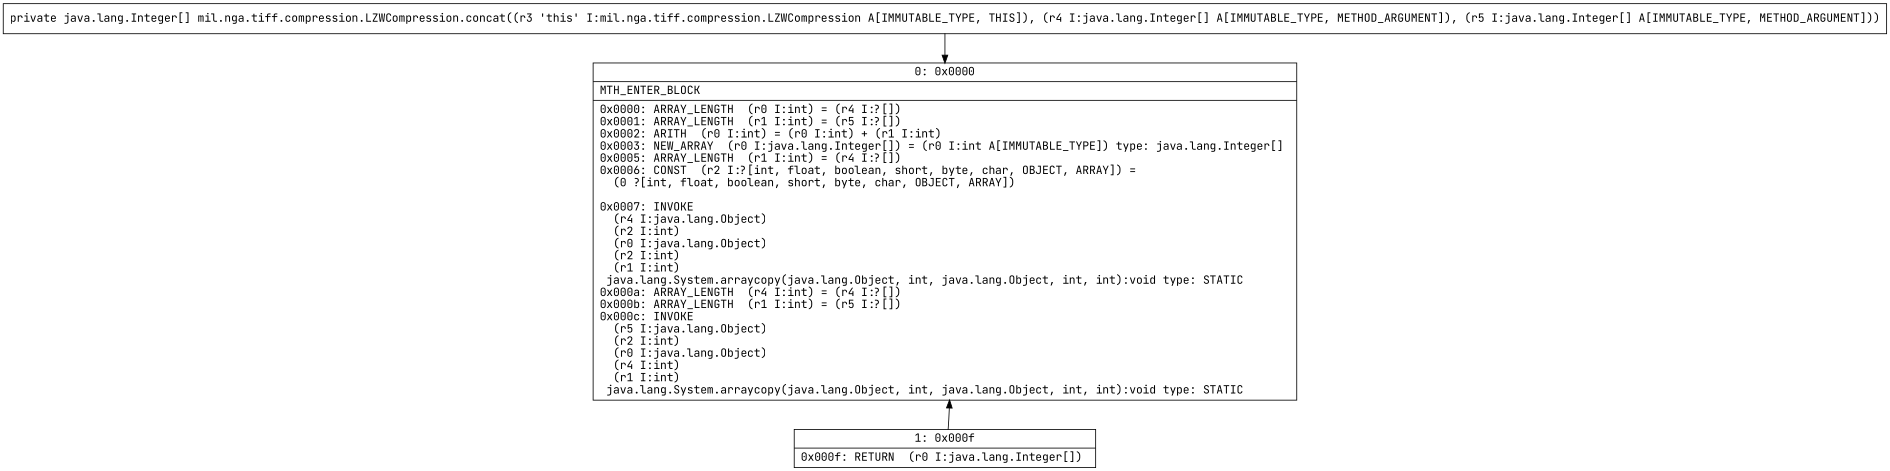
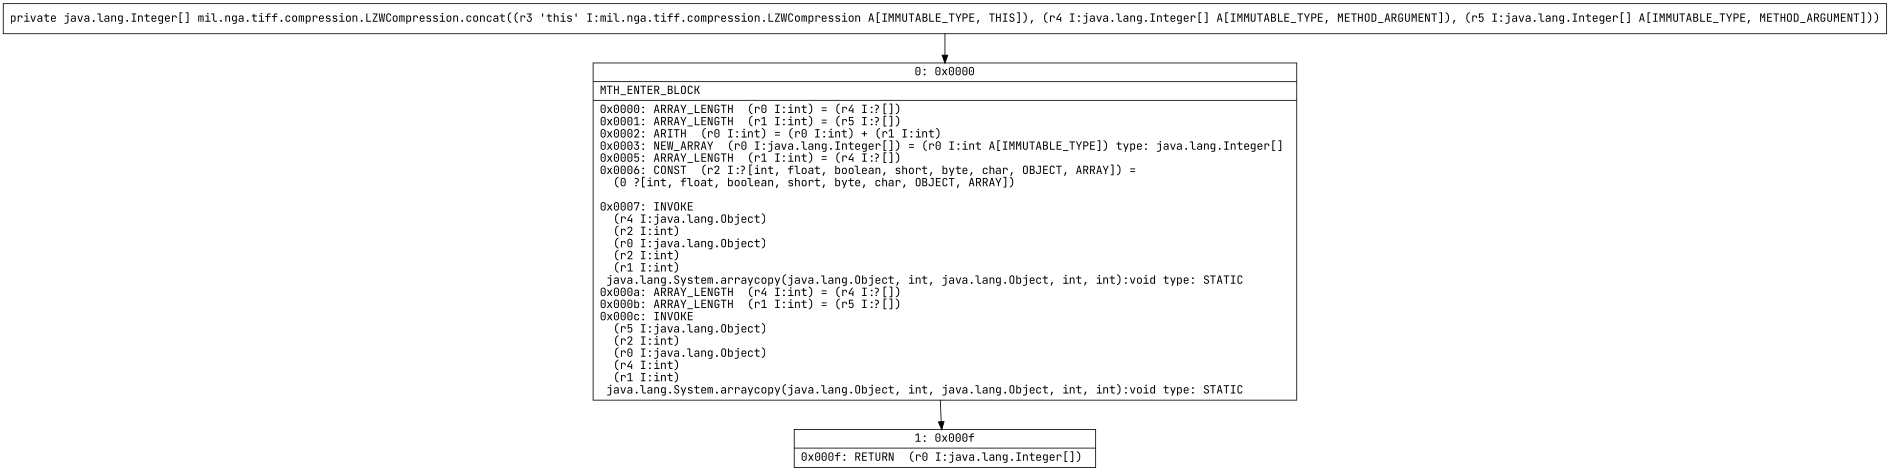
edge "1: 0x000f" -> "0: 0x0000": reversed
